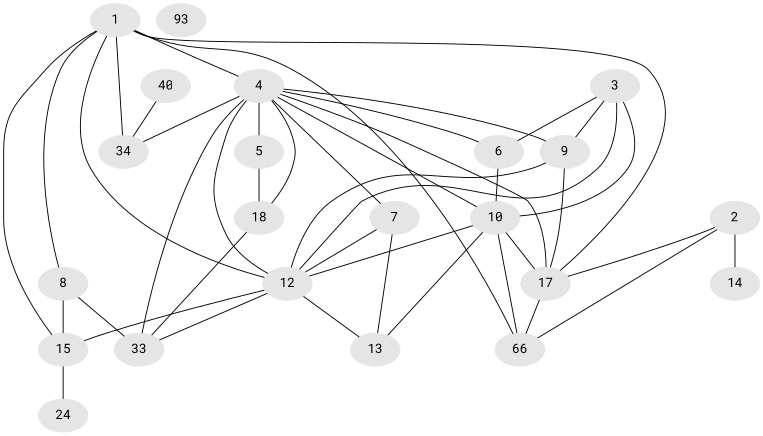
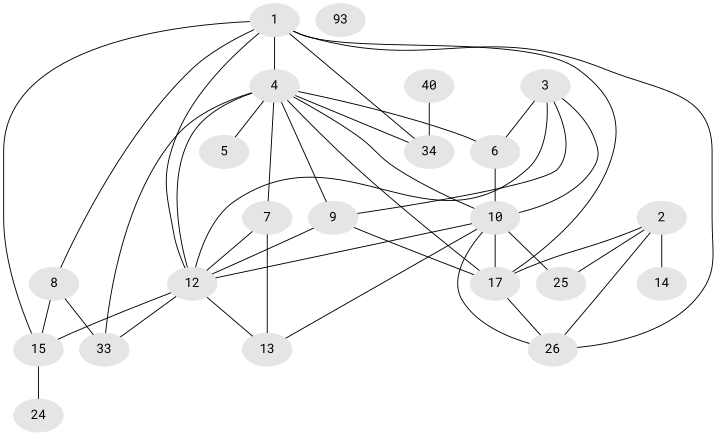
node "18": removed
node "25": added
node "66": label "66" -> "26"
